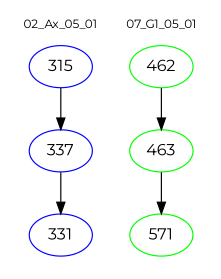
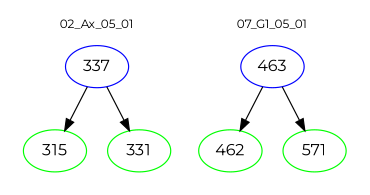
node "315": color blue -> green
edge "315" -> "337": reversed
edge "462" -> "463": reversed
node "463": color green -> blue
node "331": color blue -> green
